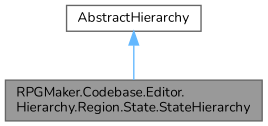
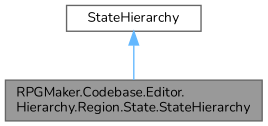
node "AbstractHierarchy": label "AbstractHierarchy" -> "StateHierarchy"
